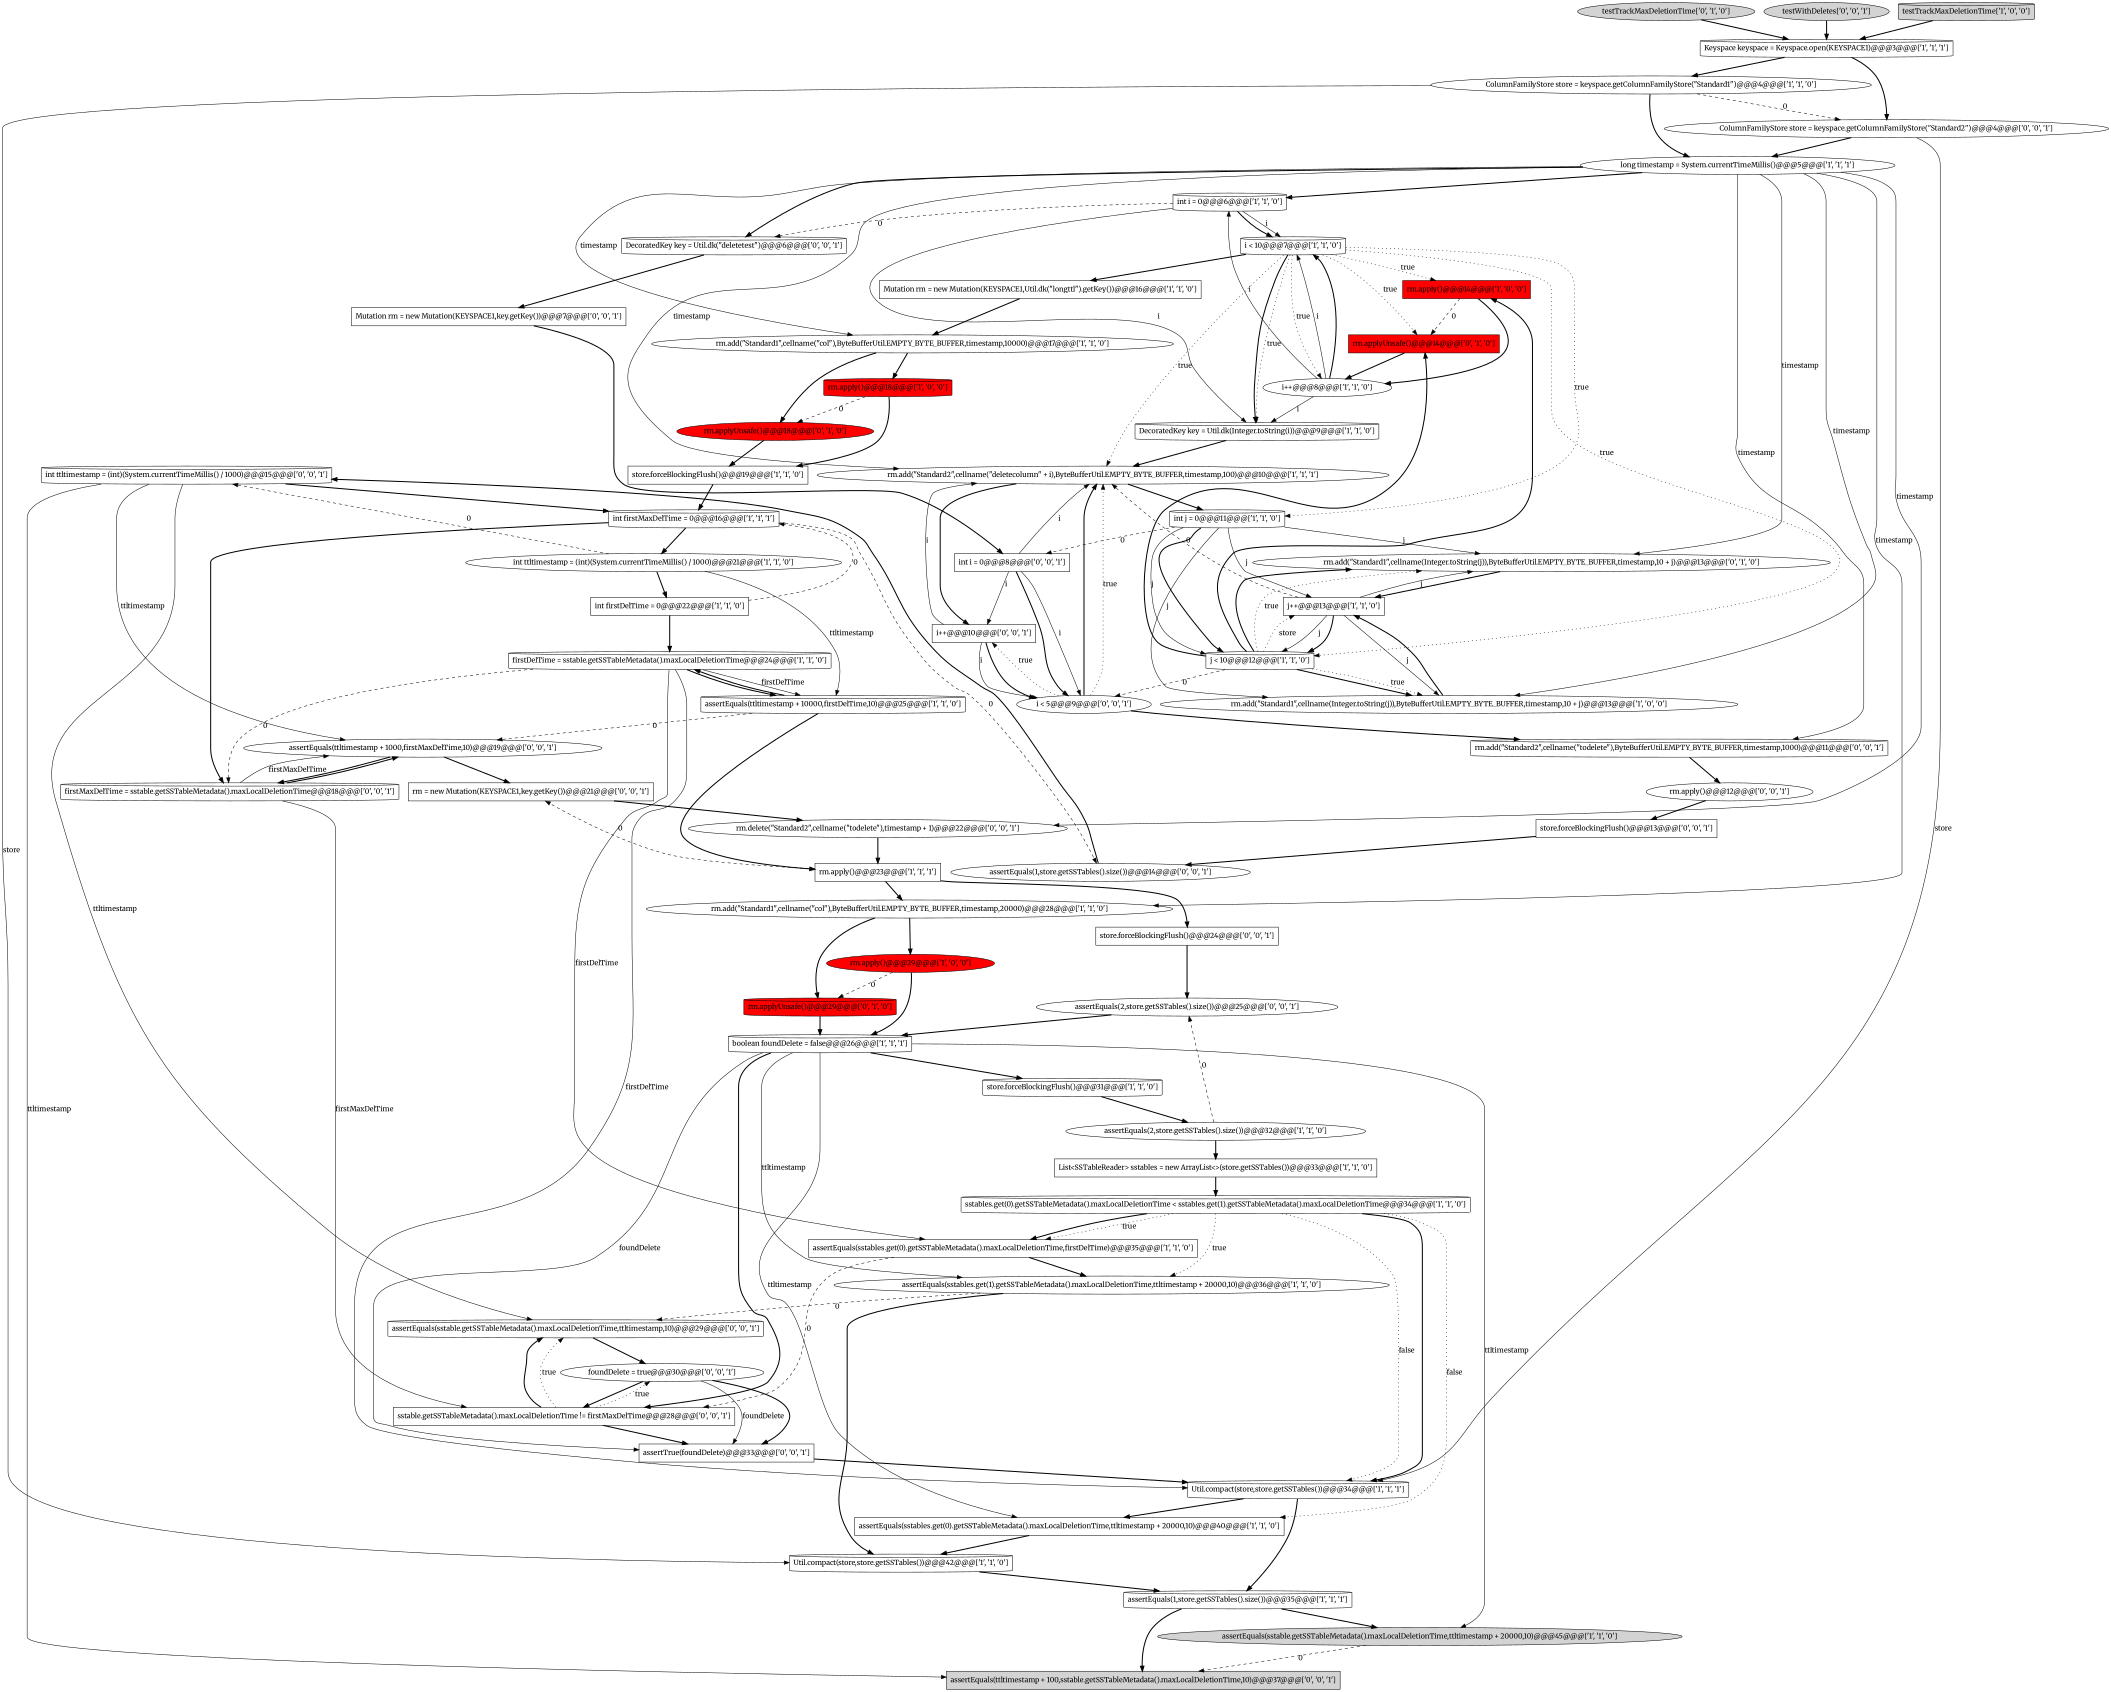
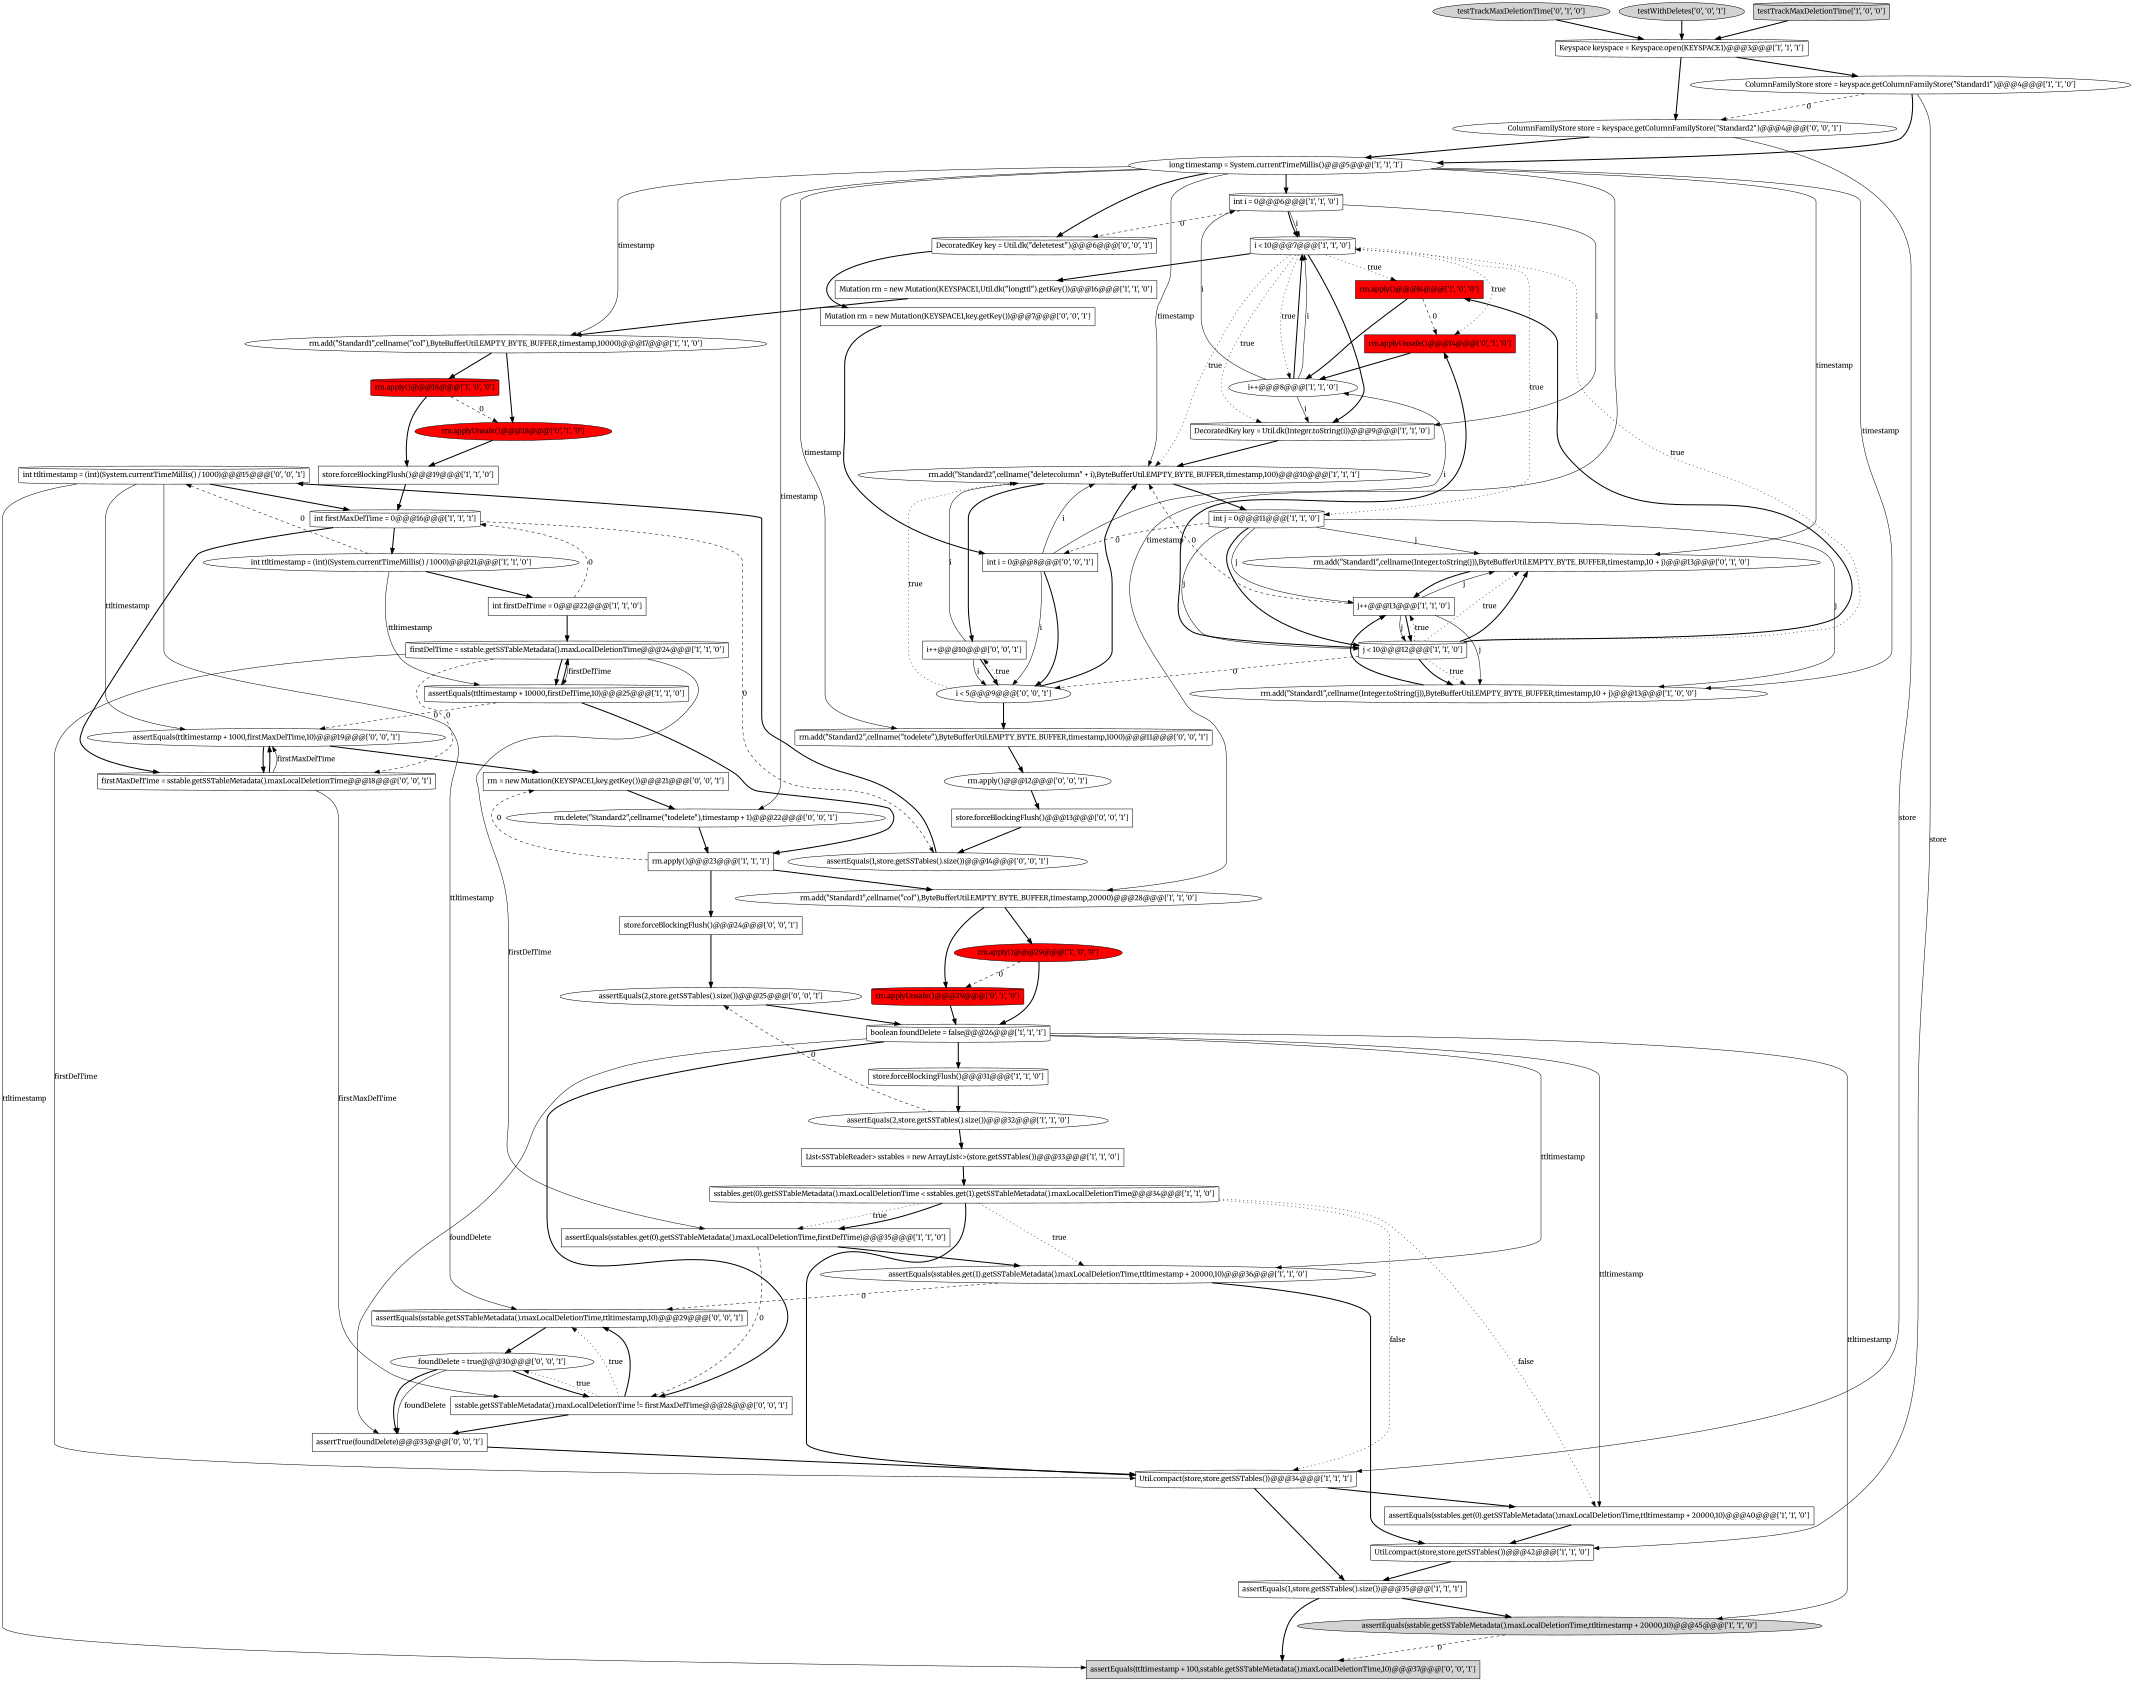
edge "i < 10@@@7@@@['1', '1', '0']" -> "j < 10@@@12@@@['1', '1', '0']": reversed
edge "int i = 0@@@8@@@['0', '0', '1']" -> "i++@@@10@@@['0', '0', '1']": now "int i = 0@@@8@@@['0', '0', '1']" -> "i++@@@8@@@['1', '1', '0']"
edge "j < 10@@@12@@@['1', '1', '0']" -> "j++@@@13@@@['1', '1', '0']": label "store" -> "true"
